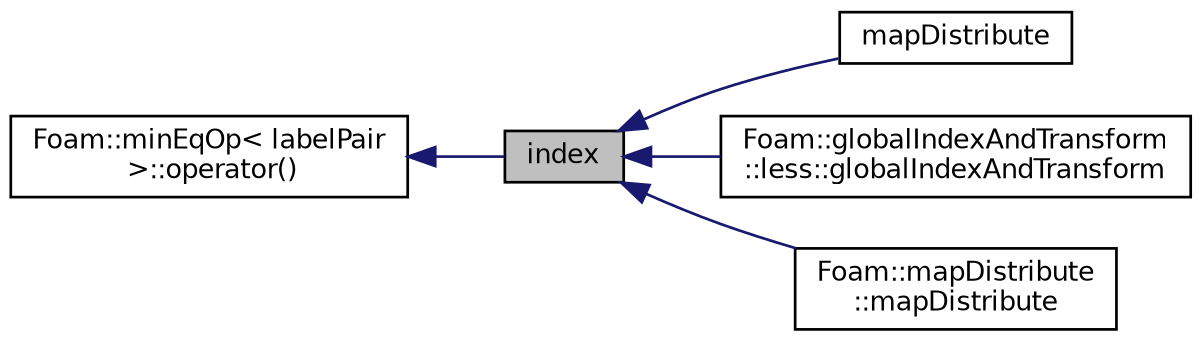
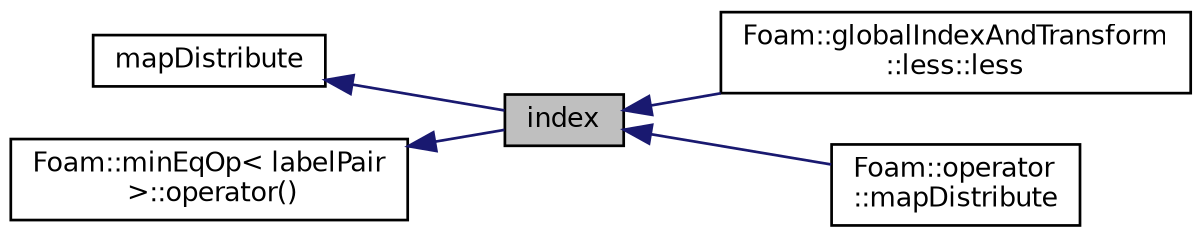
edge "mapDistribute" -> "index": reversed
node "Foam::globalIndexAndTransform ::less::globalIndexAndTransform": label "Foam::globalIndexAndTransform ::less::globalIndexAndTransform" -> "Foam::globalIndexAndTransform ::less::less"
node "Foam::mapDistribute ::mapDistribute": label "Foam::mapDistribute ::mapDistribute" -> "Foam::operator ::mapDistribute"
